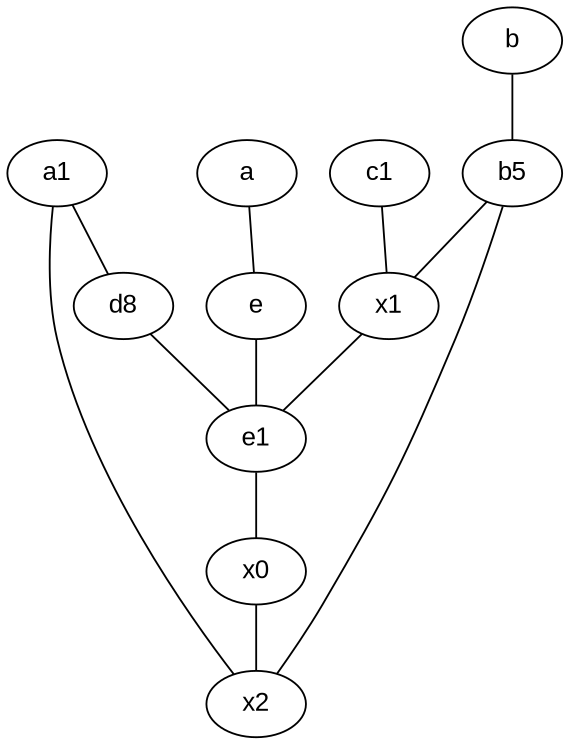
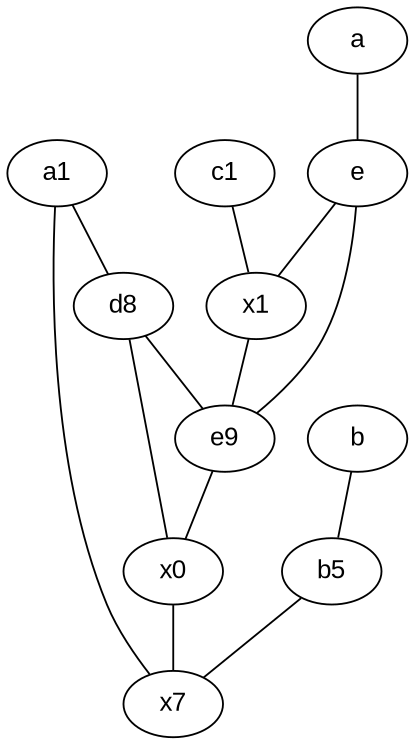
edge "b5" -- "x1": now "e" -- "x1"
edge "d8" -- "x0": added
node "e1": label "e1" -> "e9"
node "x2": label "x2" -> "x7"
